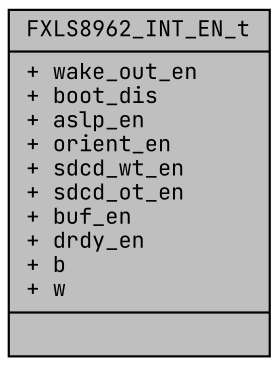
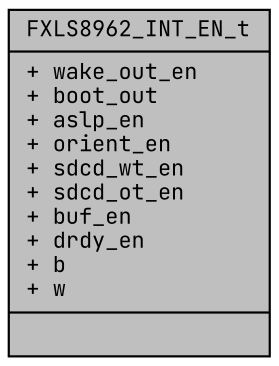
node "FXLS8962_INT_EN_t": text "+ boot_dis" -> "+ boot_out"
